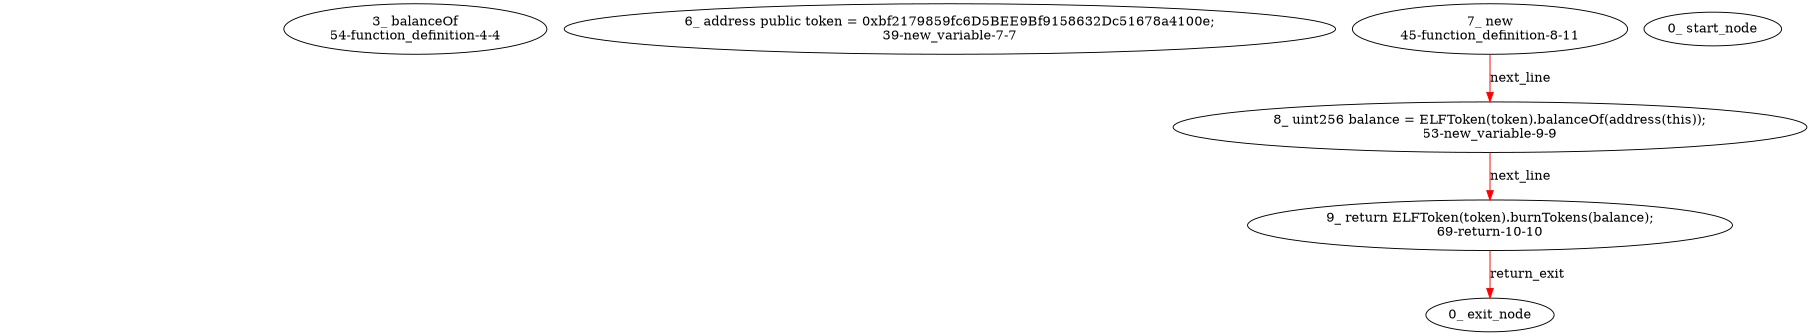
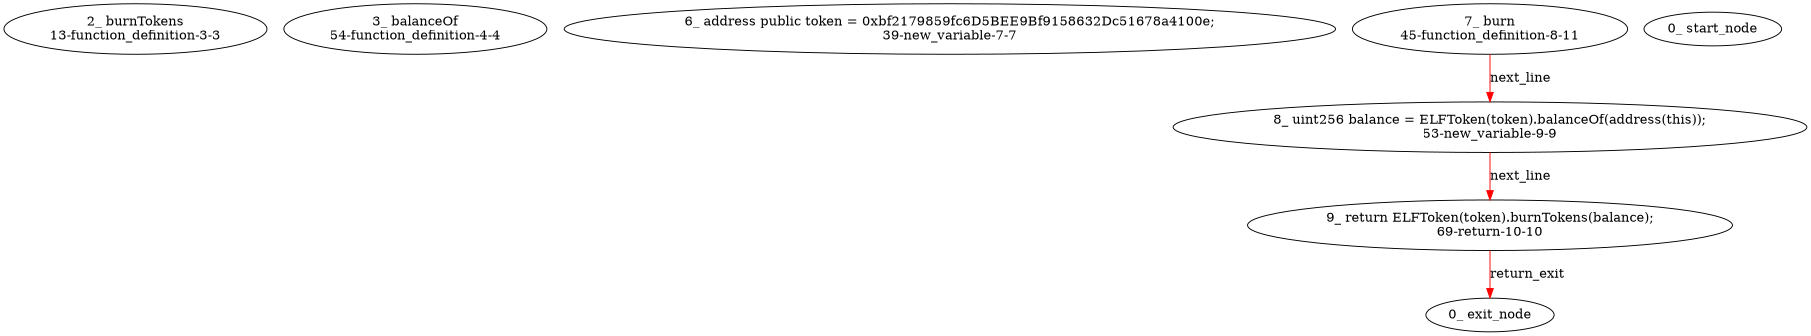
node "2_ burnTokens 13-function_definition-3-3": added
node "7_ new 45-function_definition-8-11": label "7_ new 45-function_definition-8-11" -> "7_ burn 45-function_definition-8-11"
